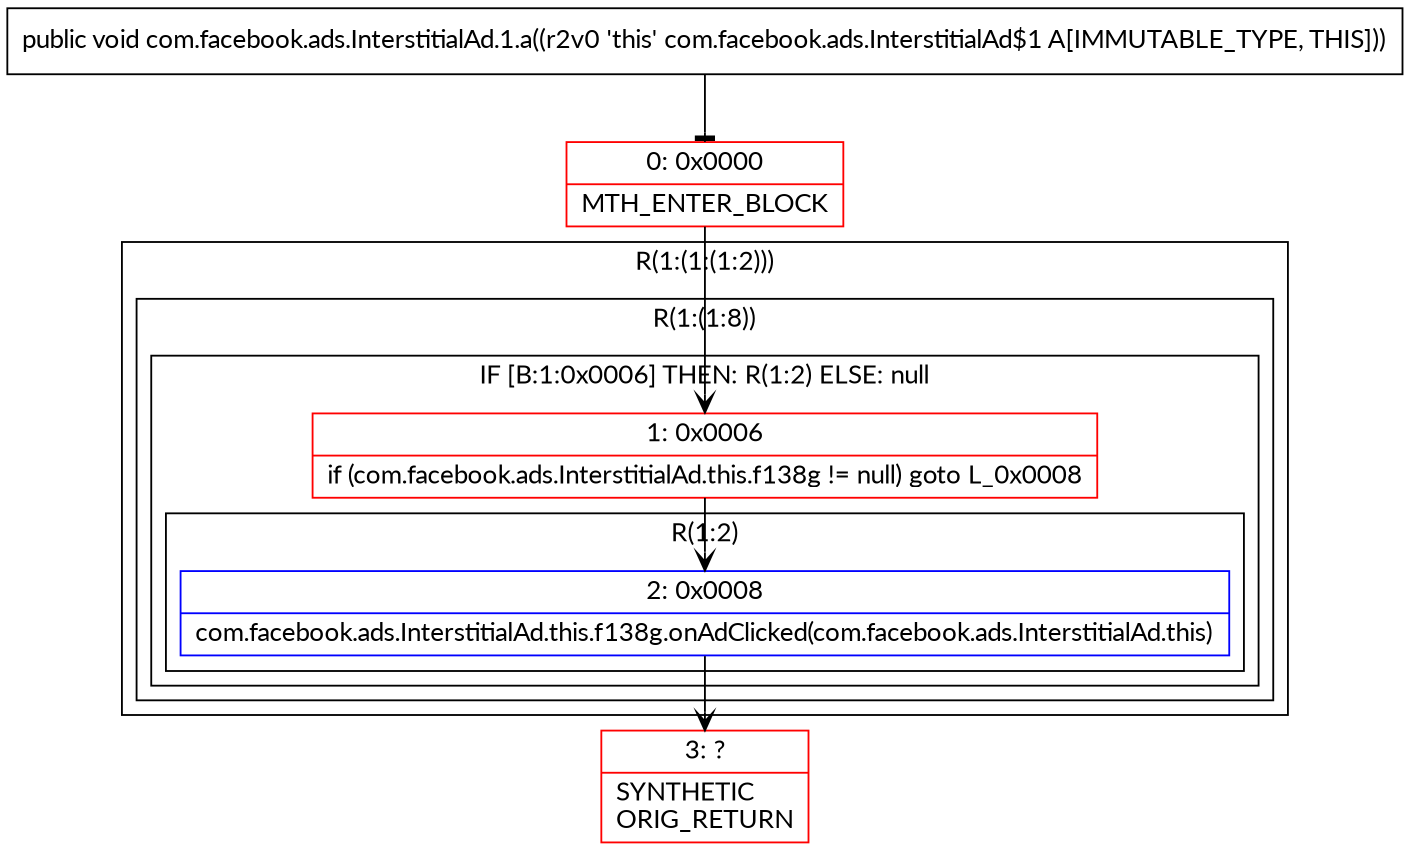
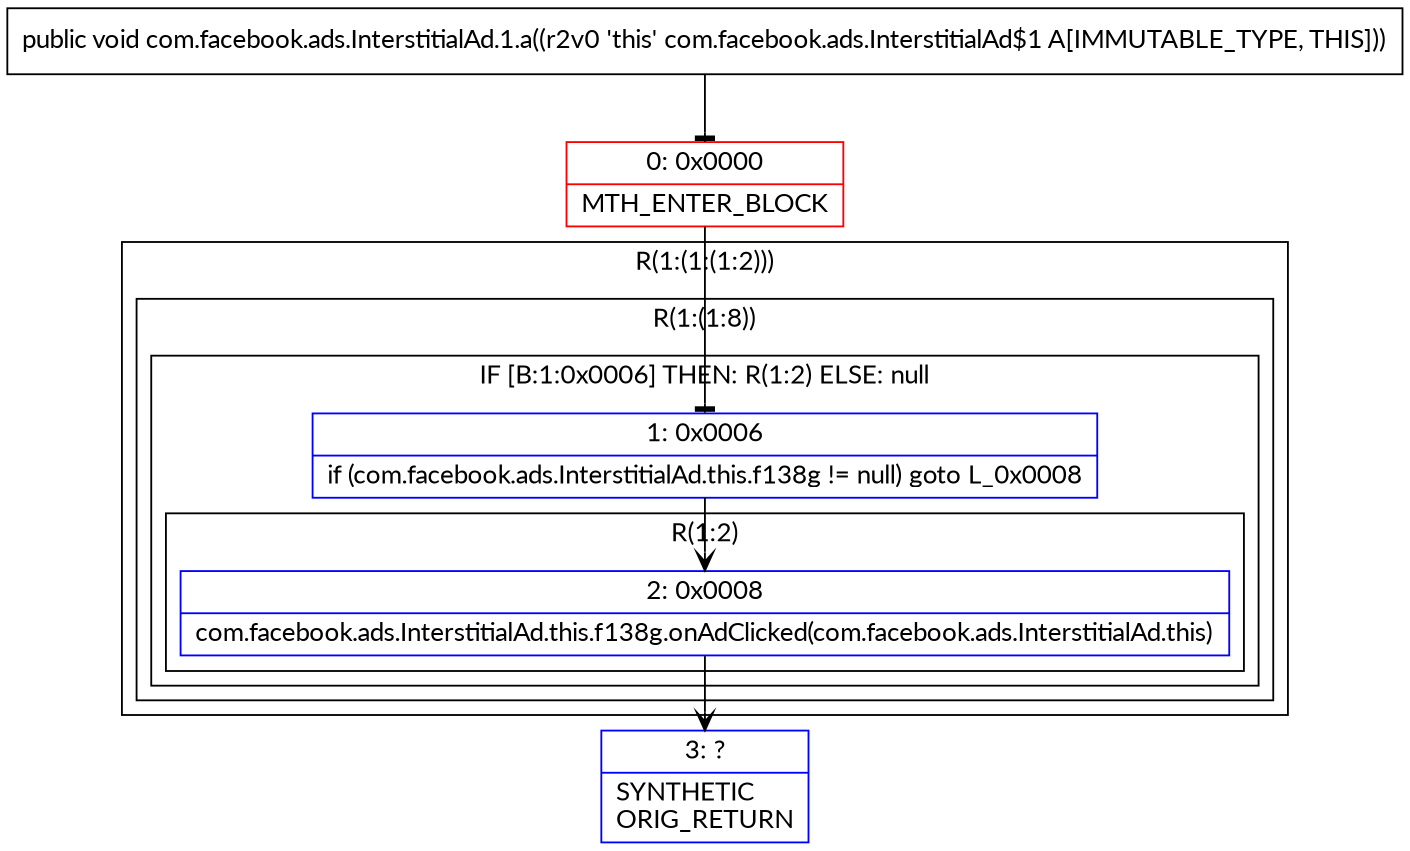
edge "0: 0x0000" -> "1: 0x0006": arrowhead vee -> tee
node "1: 0x0006": color red -> blue
node "3: ?": color red -> blue
